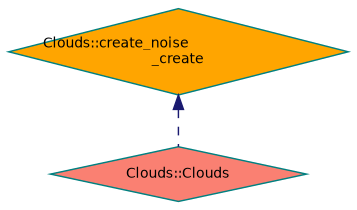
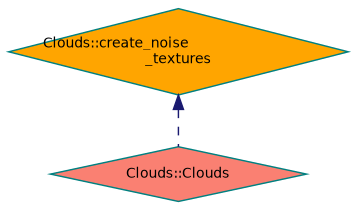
node "Clouds::create_noise _create": label "Clouds::create_noise _create" -> "Clouds::create_noise _textures"
